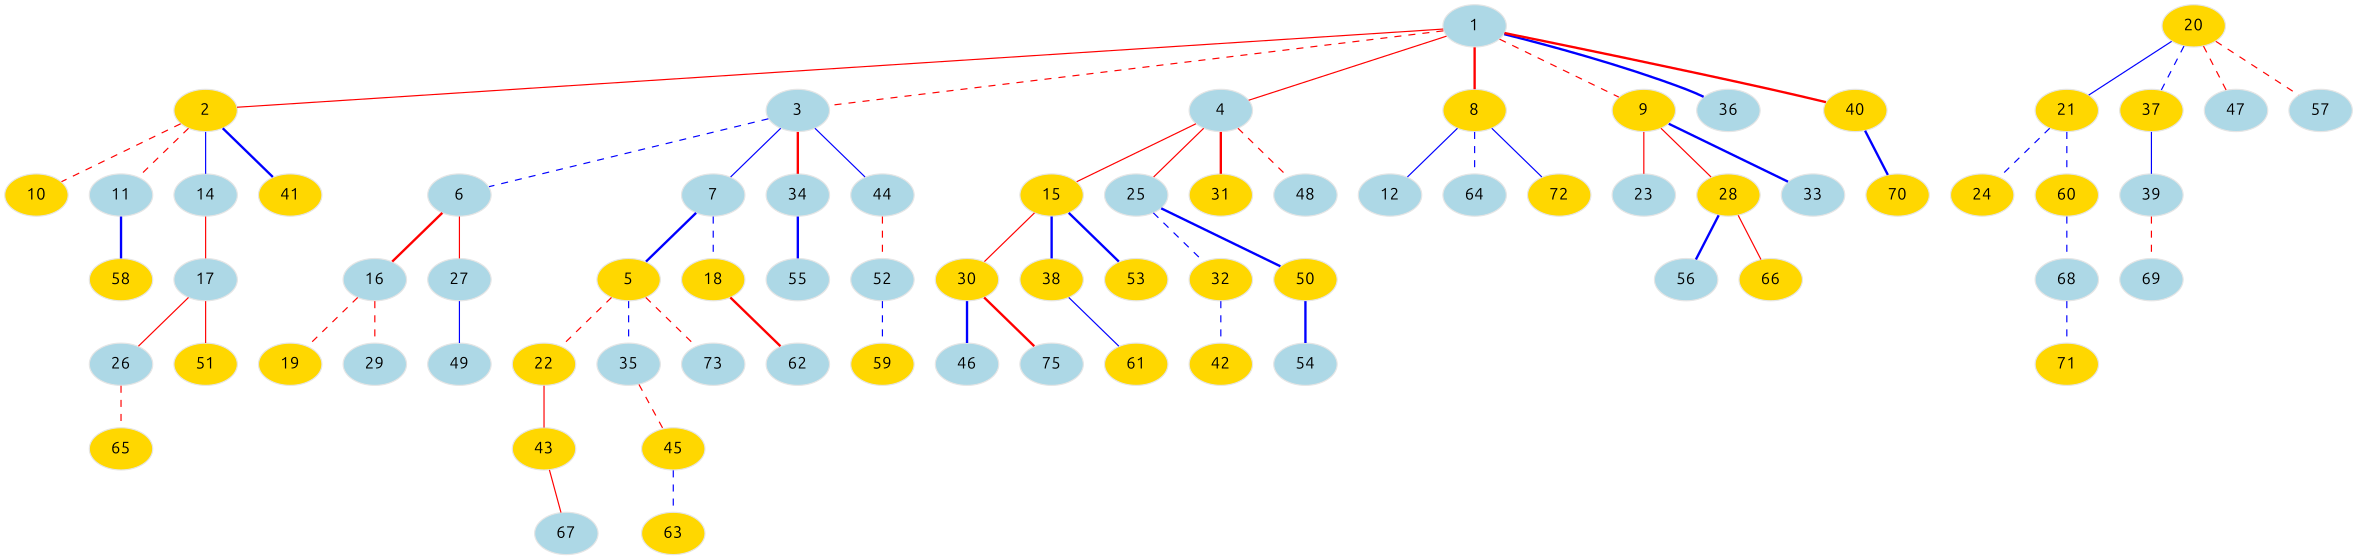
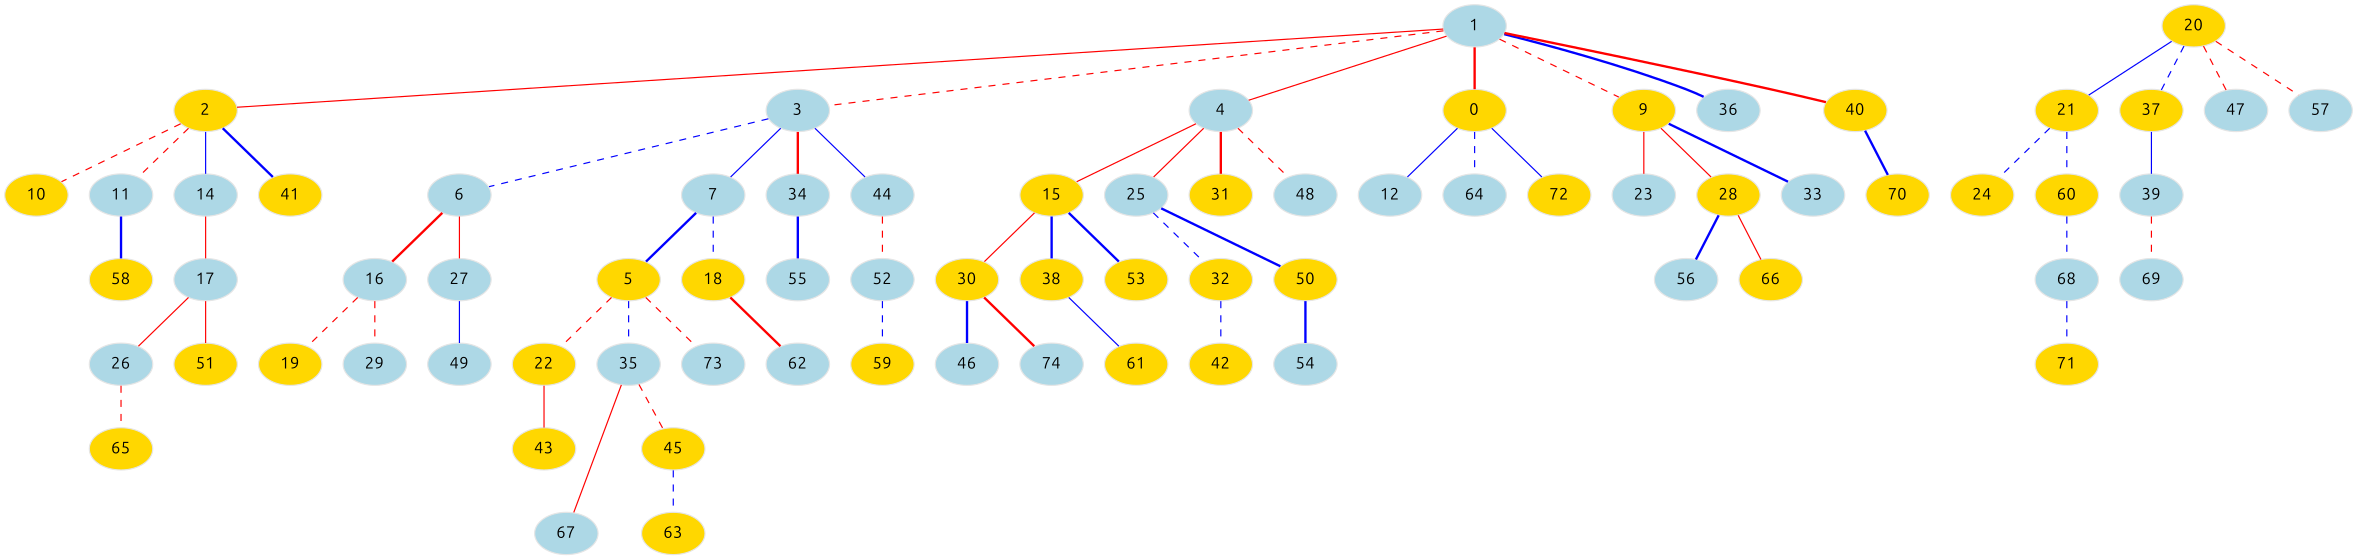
node "8": label "8" -> "0"
node "75": label "75" -> "74"
edge "43" -- "67": now "35" -- "67"
